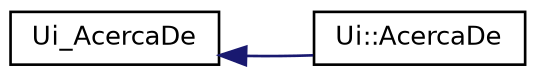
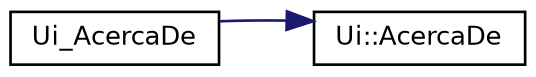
edge "Ui::AcercaDe" -> "Ui_AcercaDe": reversed
